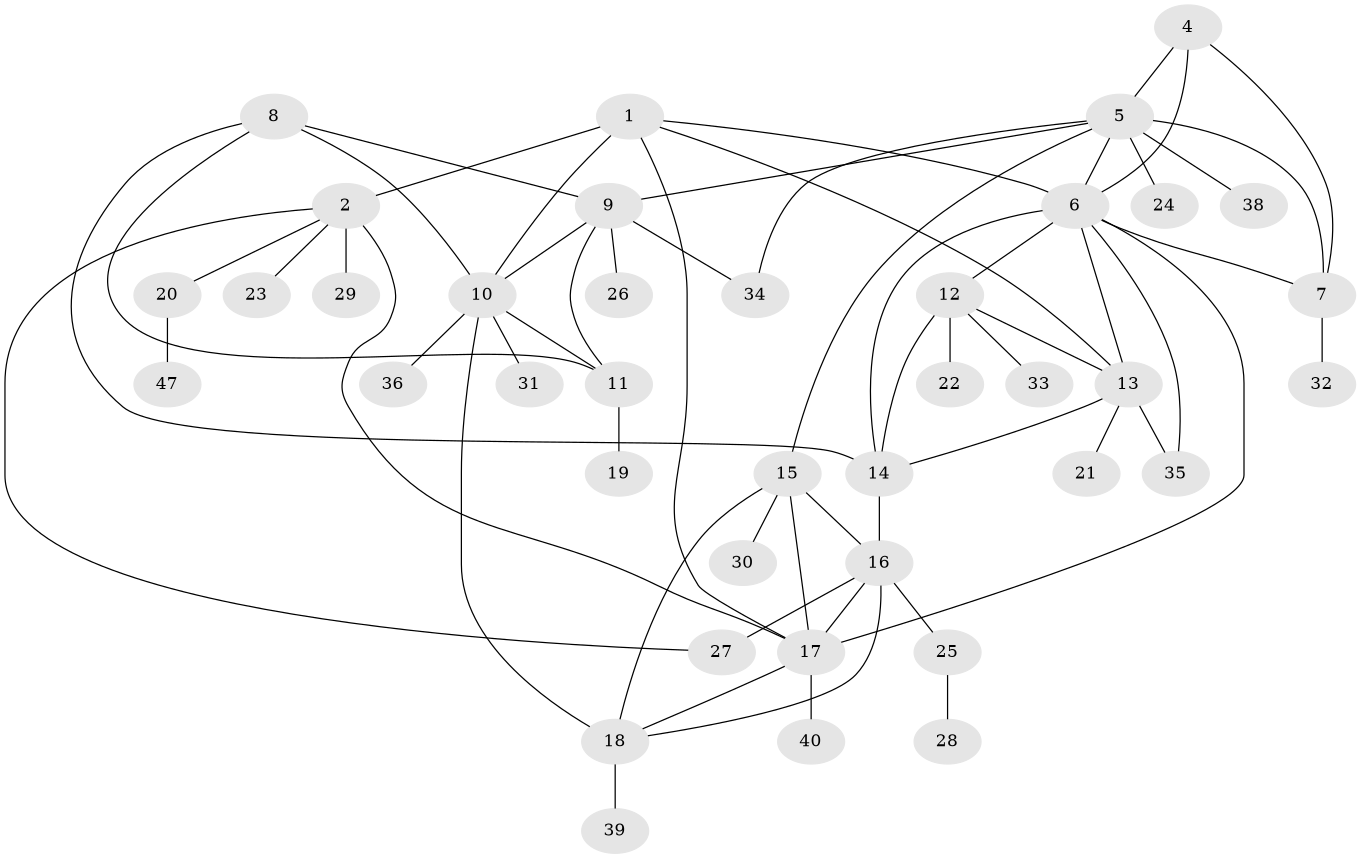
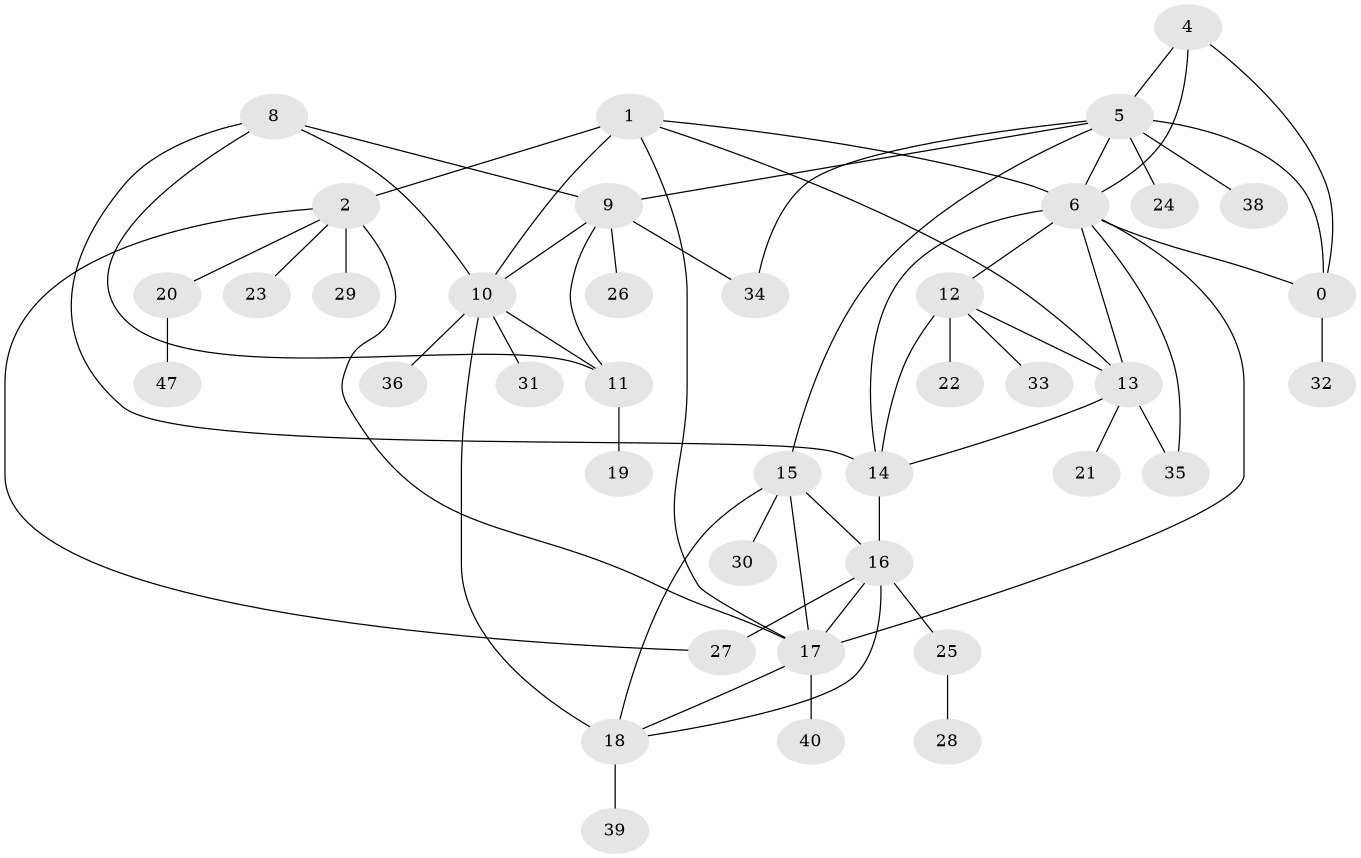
node "7": label "7" -> "0"
